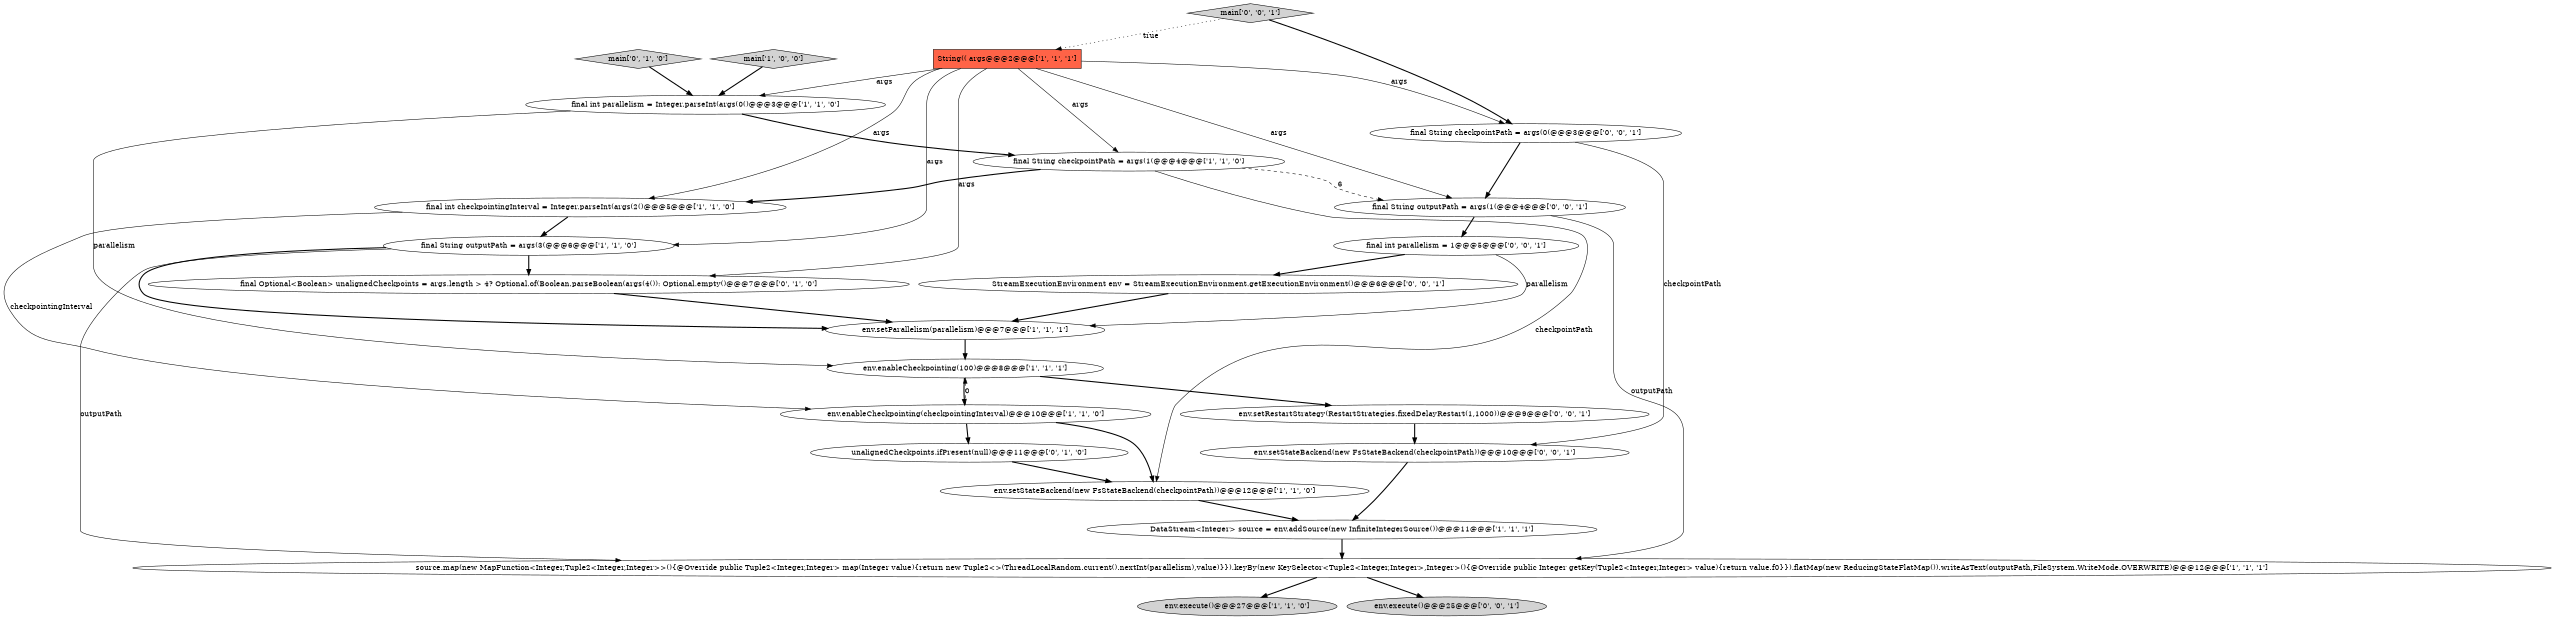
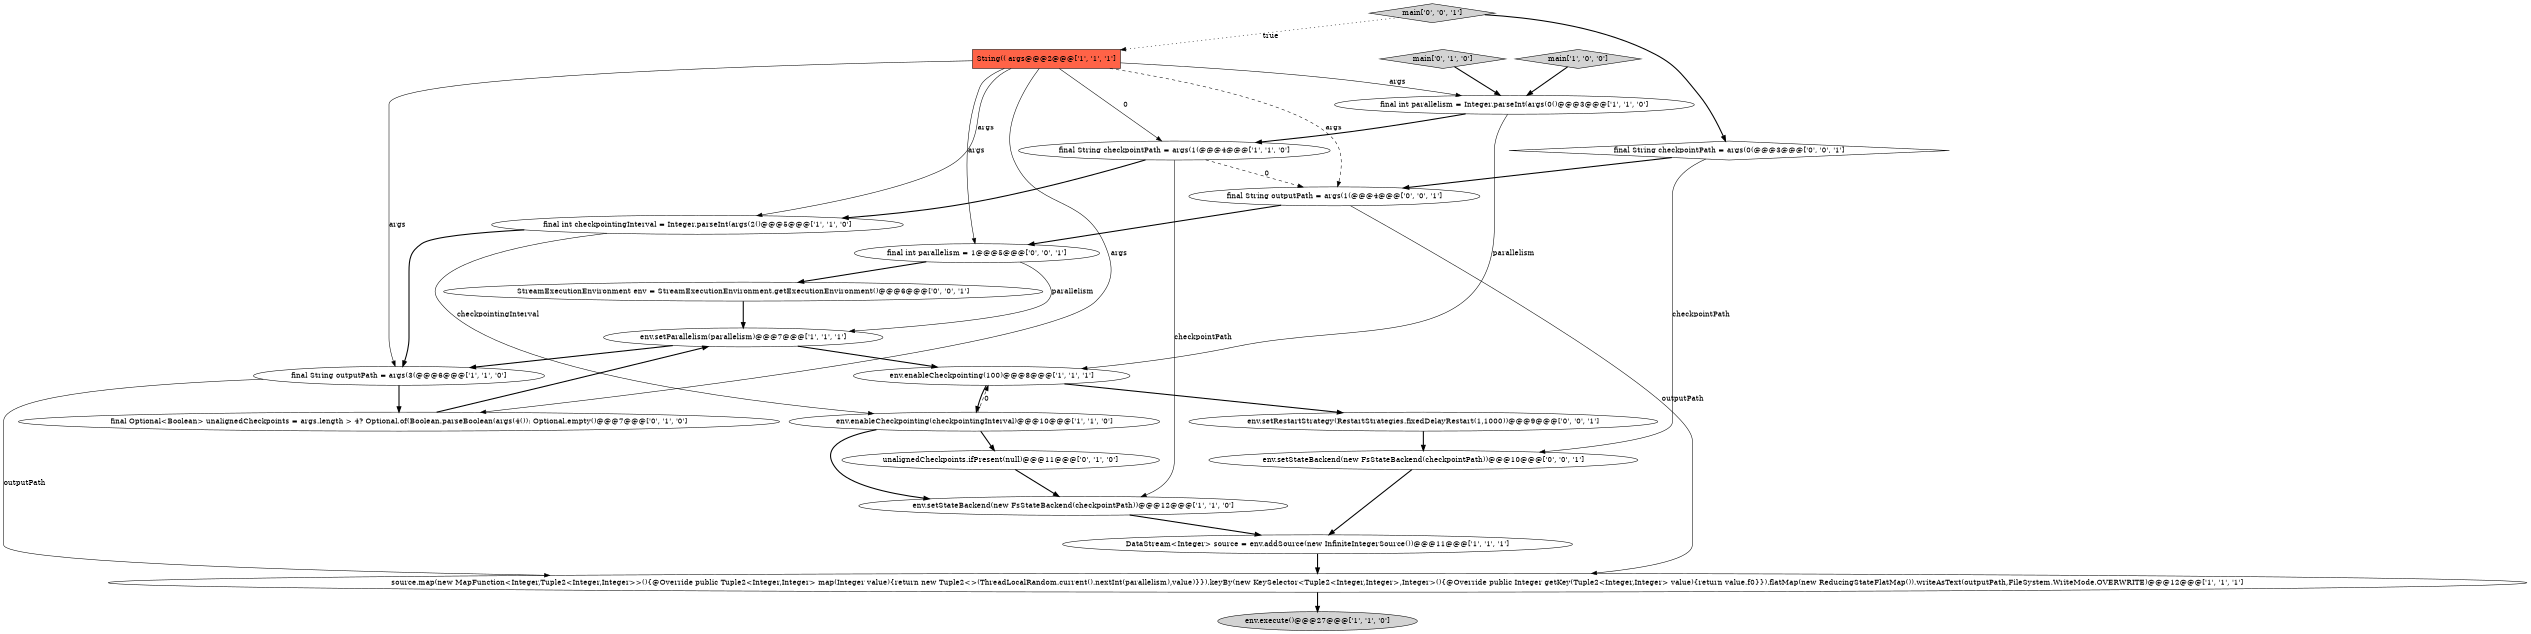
edge "String(( args@@@2@@@['1', '1', '1']" -> "final String checkpointPath = args(0(@@@3@@@['0', '0', '1']": now "String(( args@@@2@@@['1', '1', '1']" -> "final int parallelism = 1@@@5@@@['0', '0', '1']"
edge "String(( args@@@2@@@['1', '1', '1']" -> "final String checkpointPath = args(1(@@@4@@@['1', '1', '0']": label "args" -> "0"
edge "String(( args@@@2@@@['1', '1', '1']" -> "final String outputPath = args(1(@@@4@@@['0', '0', '1']": style solid -> dashed
node "final String checkpointPath = args(0(@@@3@@@['0', '0', '1']": shape ellipse -> diamond
edge "final String checkpointPath = args(1(@@@4@@@['1', '1', '0']" -> "final String outputPath = args(1(@@@4@@@['0', '0', '1']": label "6" -> "0"
edge "final String outputPath = args(3(@@@6@@@['1', '1', '0']" -> "env.setParallelism(parallelism)@@@7@@@['1', '1', '1']": reversed
node "env.execute()@@@25@@@['0', '0', '1']": removed
